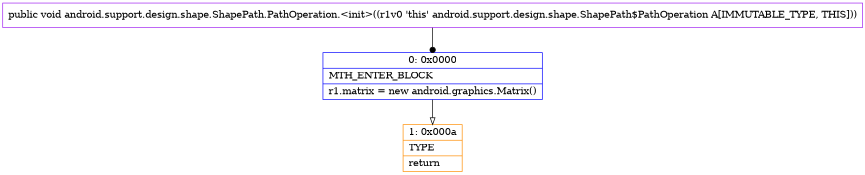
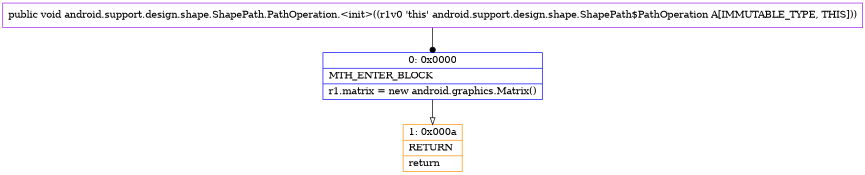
node "1: 0x000a": text "TYPE" -> "RETURN"
